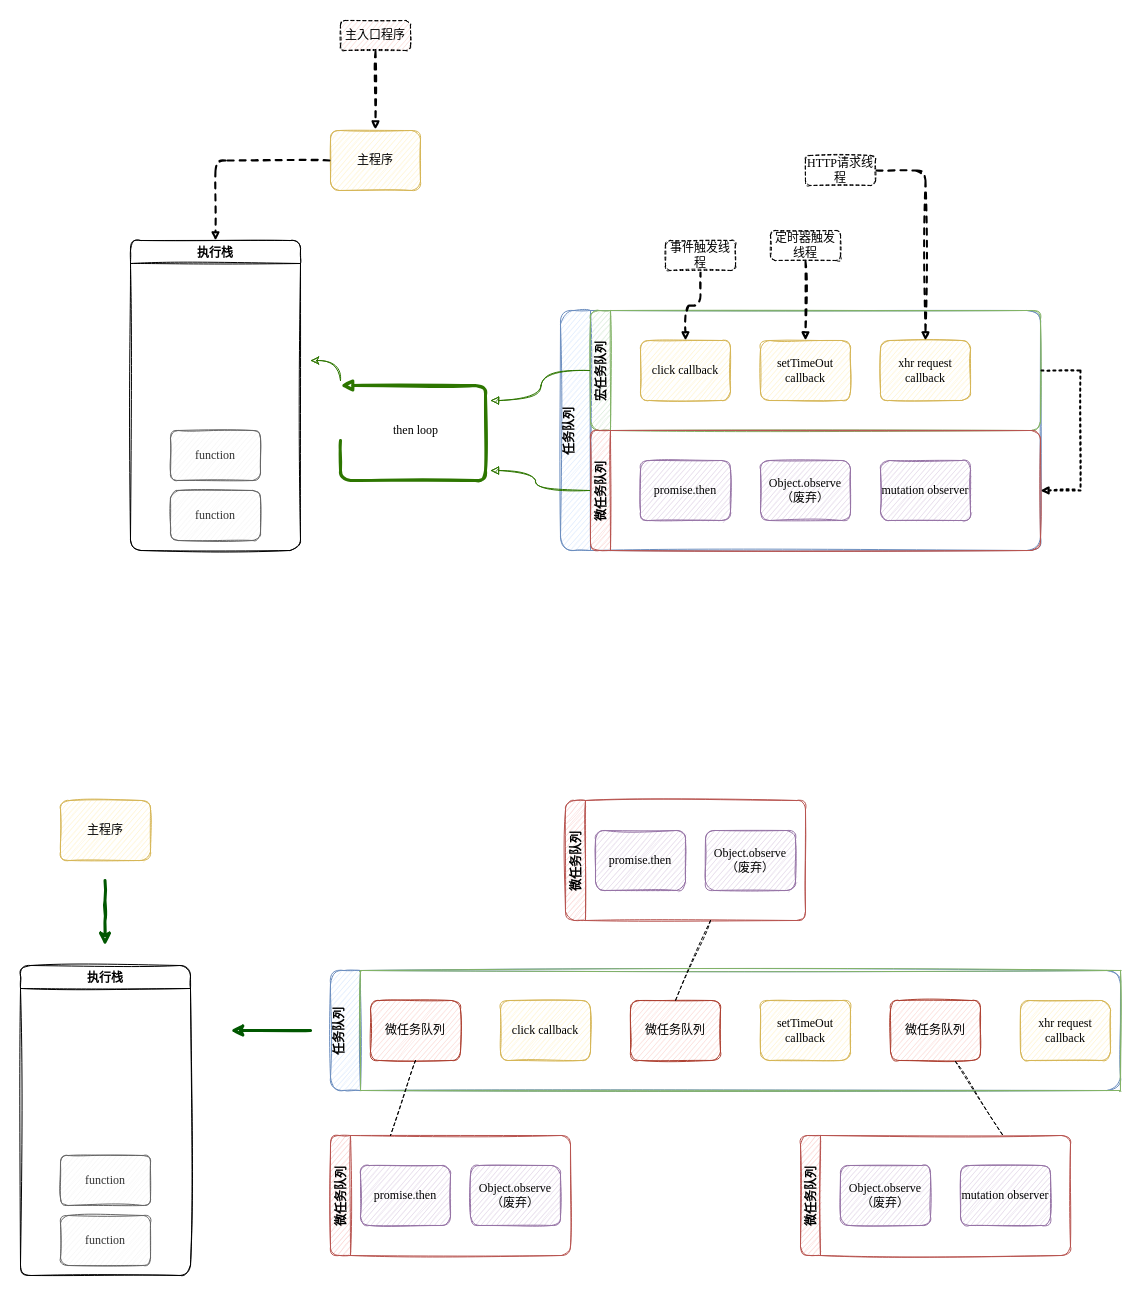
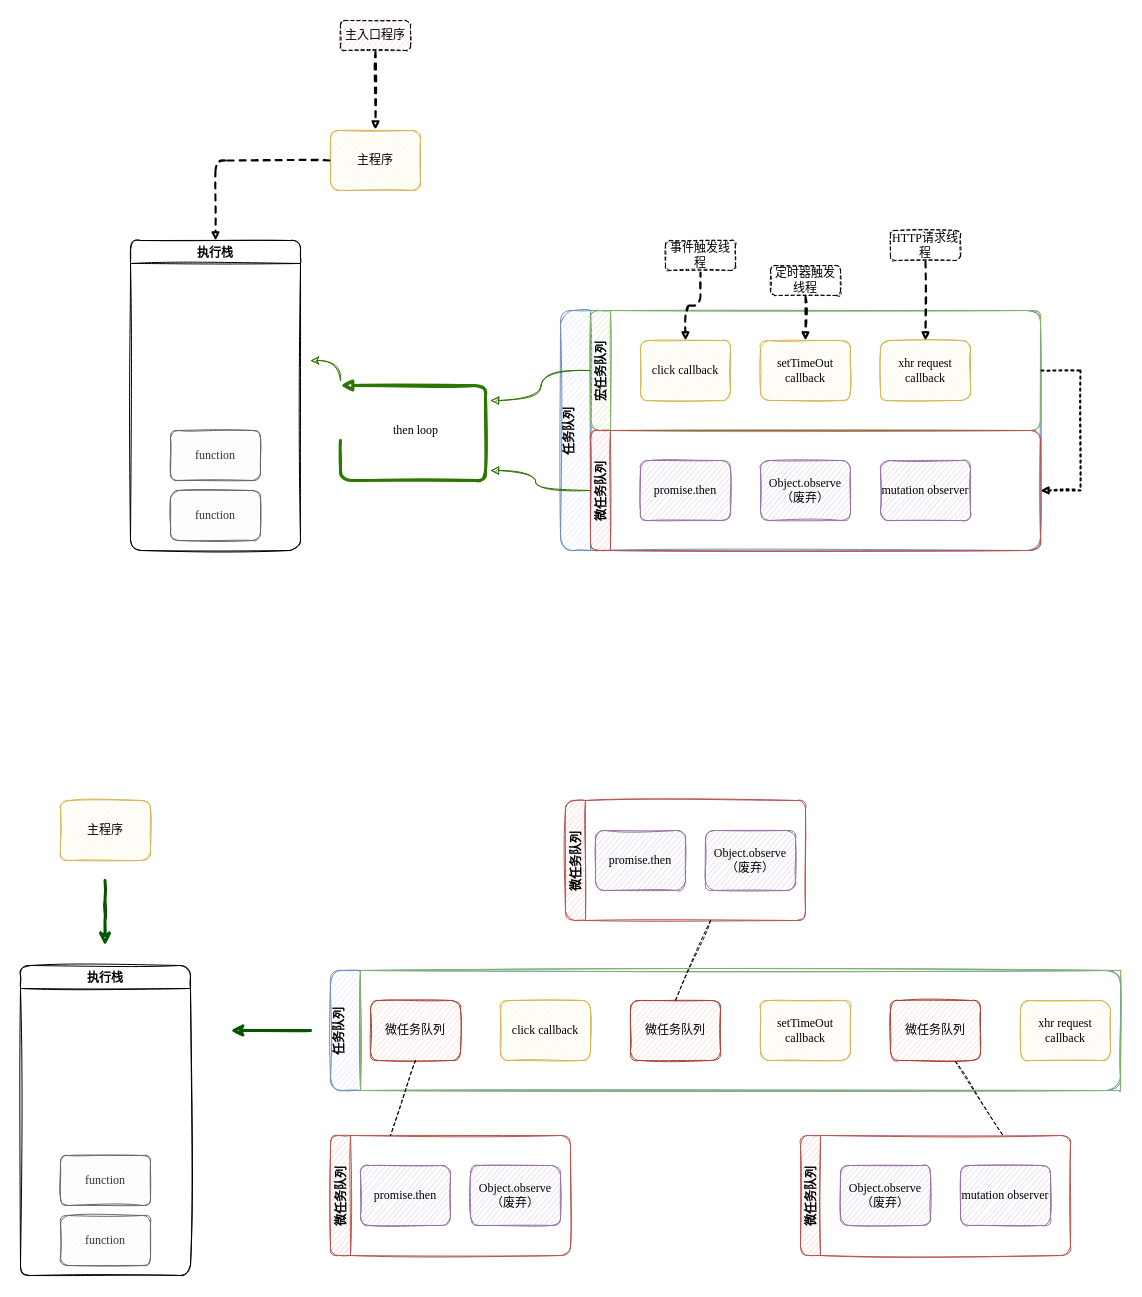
node "HTTP请求线程": moved (841, 171) -> (926, 246)
node "定时器触发线程": moved (806, 246) -> (806, 281)
